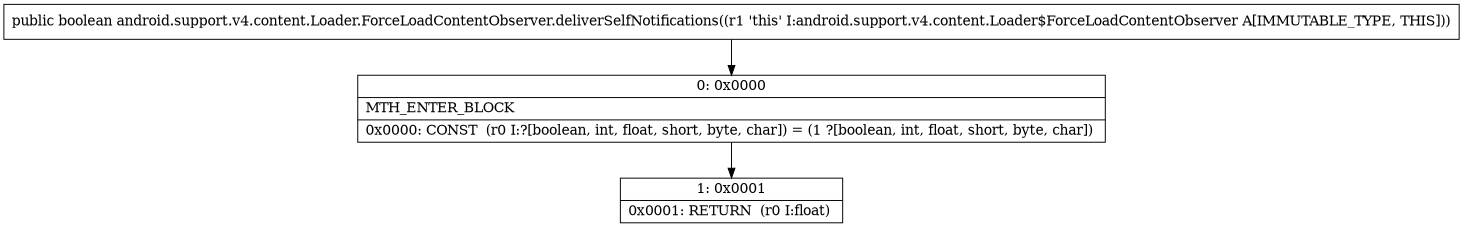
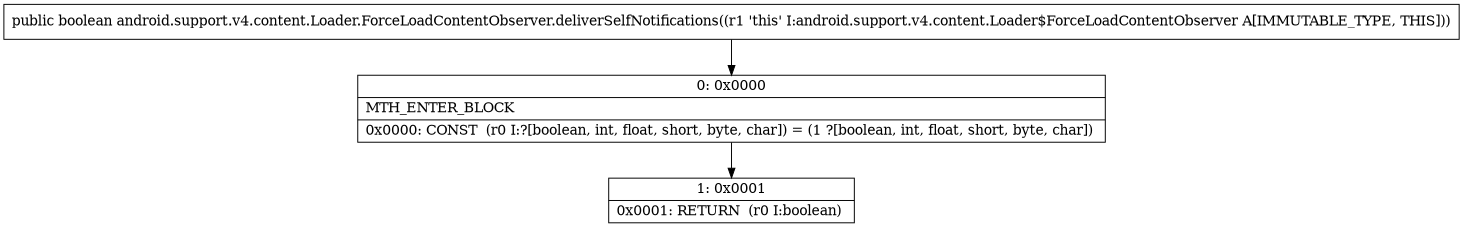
node "1: 0x0001": text "0x0001: RETURN  (r0 I:float)" -> "0x0001: RETURN  (r0 I:boolean)"
